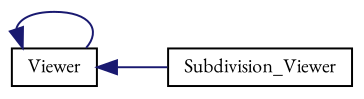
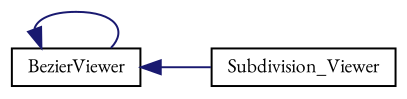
node "Viewer": label "Viewer" -> "BezierViewer"
